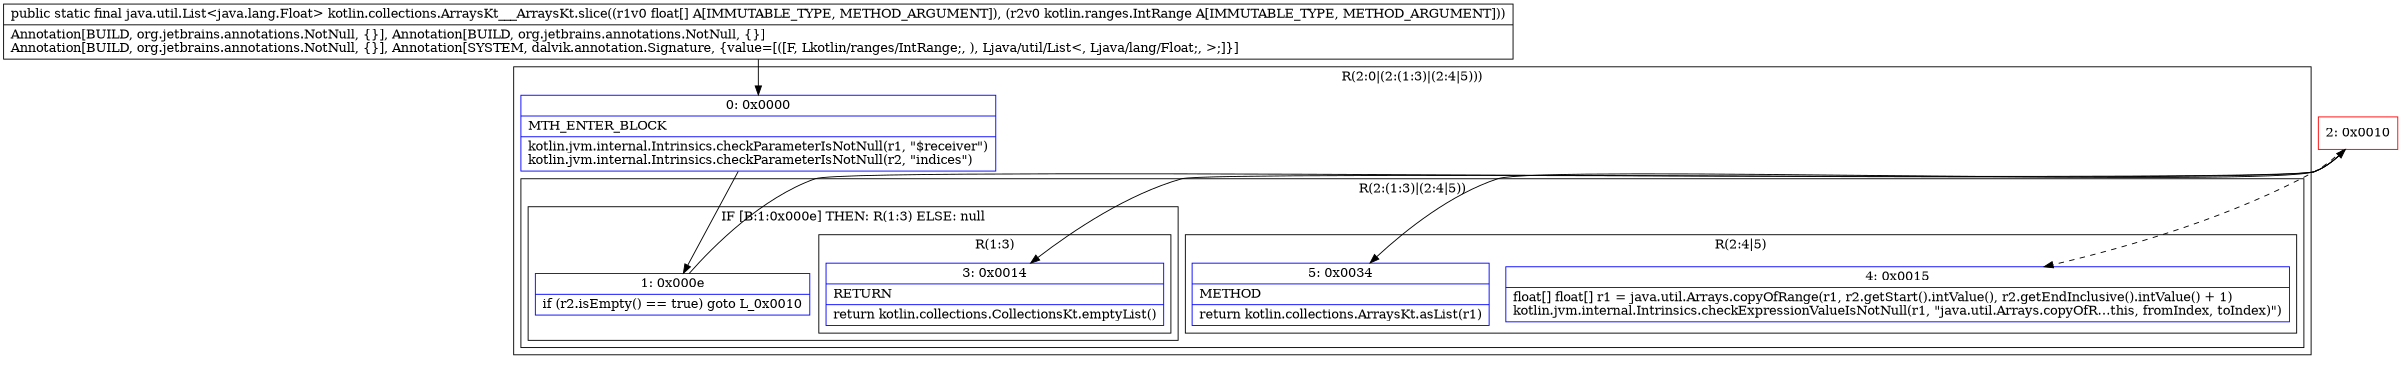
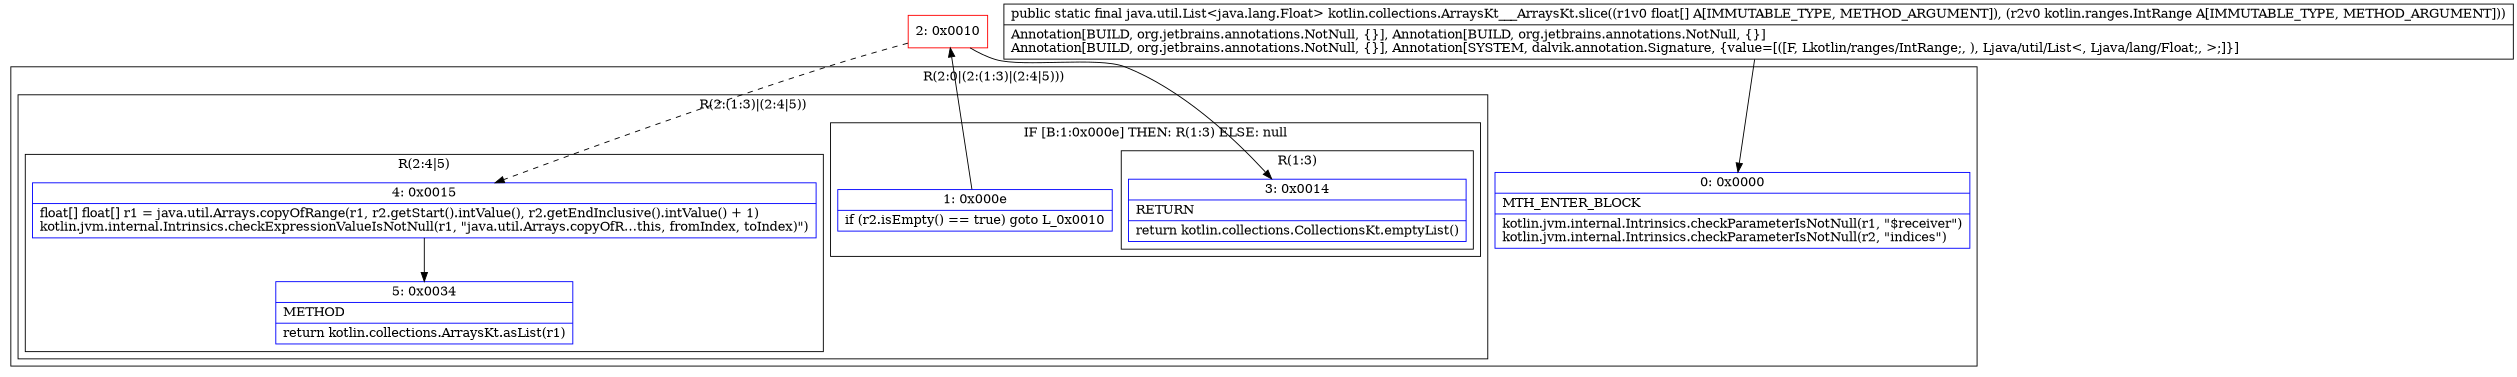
edge "2: 0x0010" -> "5: 0x0034": now "4: 0x0015" -> "5: 0x0034"
edge "0: 0x0000" -> "1: 0x000e": removed
